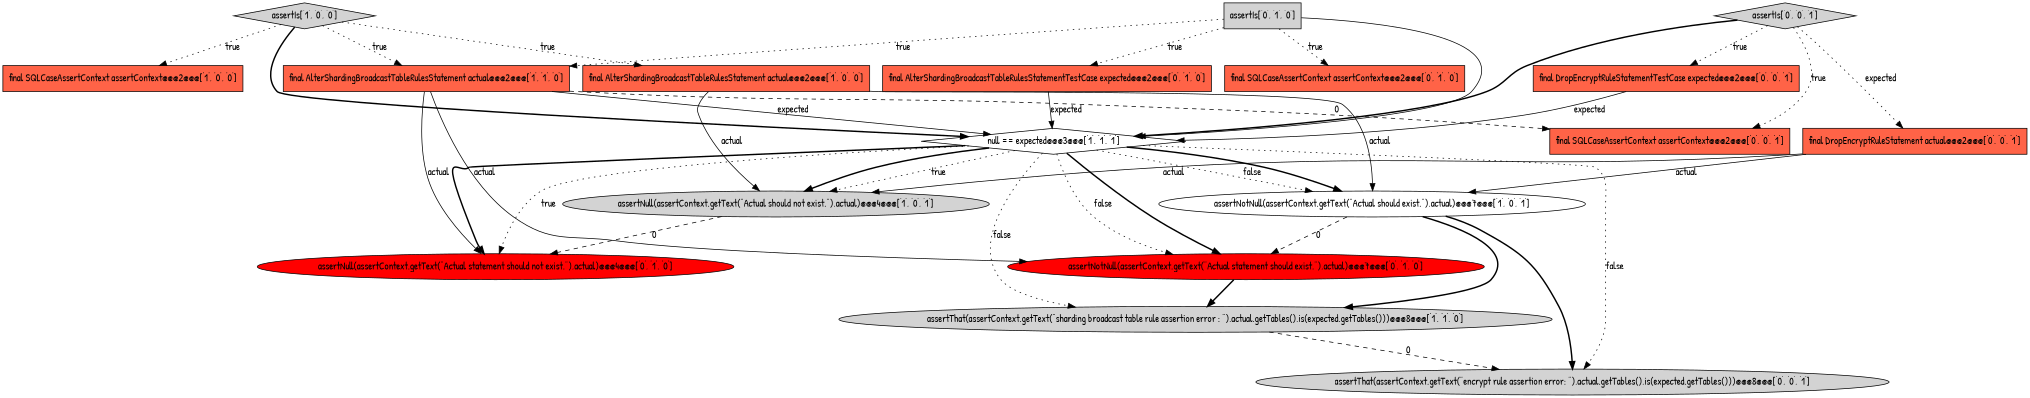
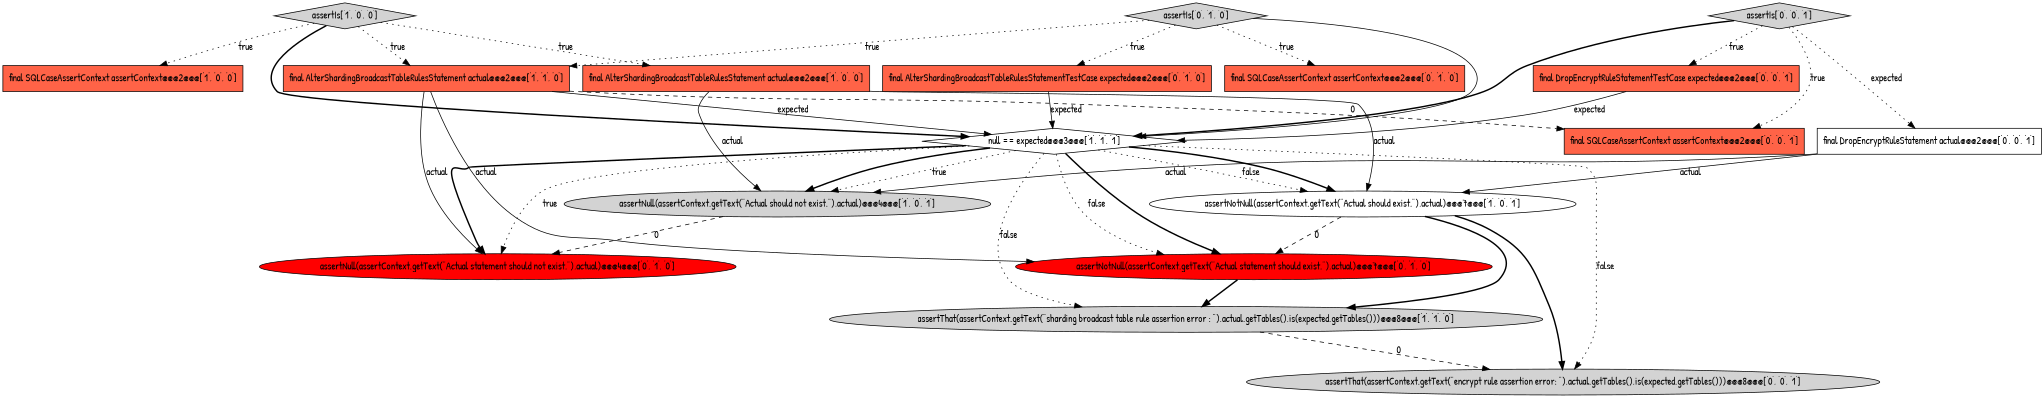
node "assertIs['0', '1', '0']": shape box -> diamond
node "final DropEncryptRuleStatement actual@@@2@@@['0', '0', '1']": fillcolor tomato -> white
